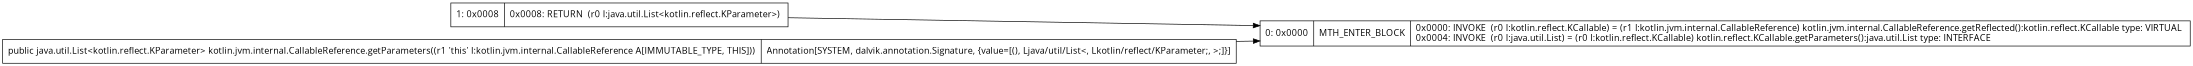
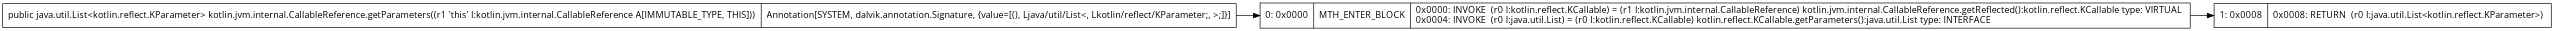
edge "1: 0x0008" -> "0: 0x0000": reversed
